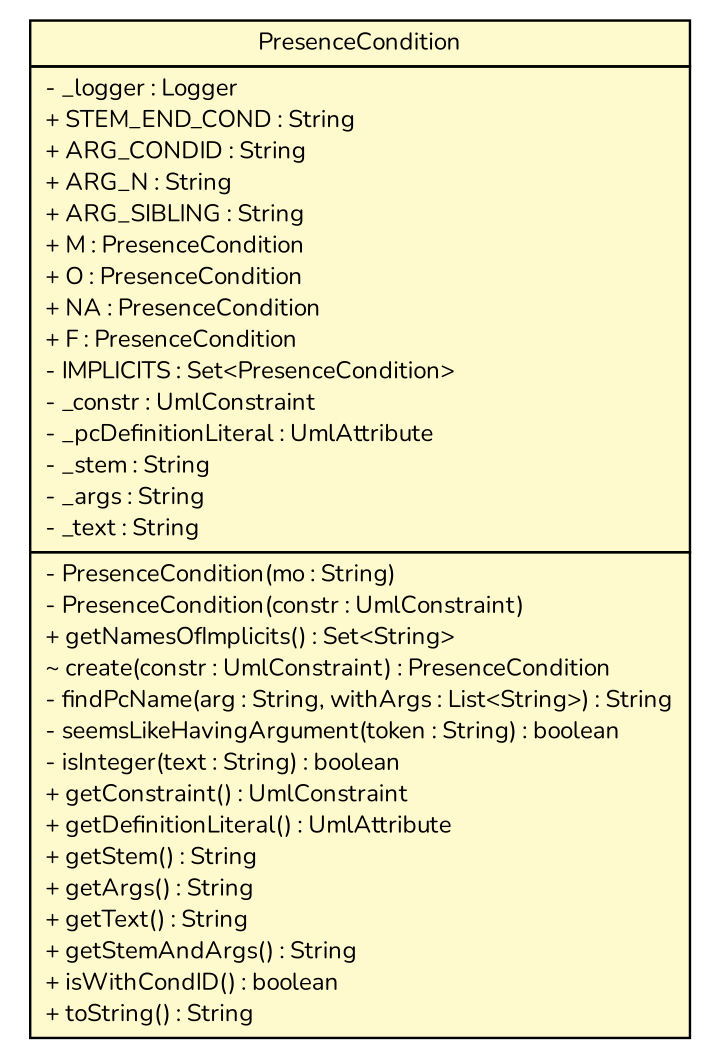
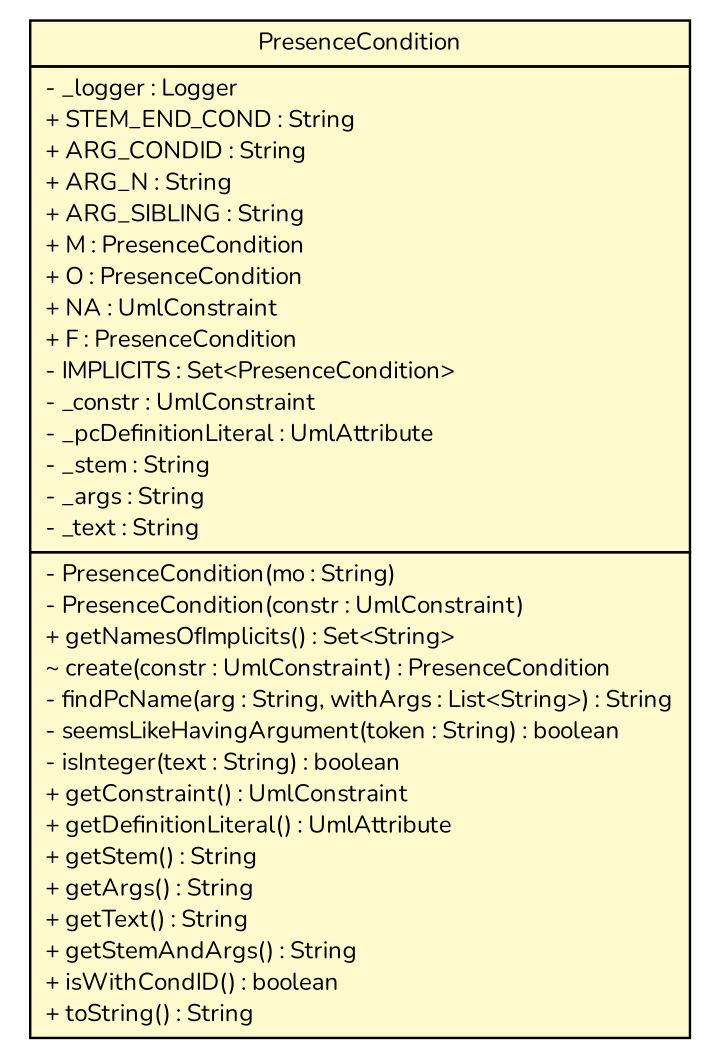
node "PresenceCondition": text "+ NA : PresenceCondition" -> "+ NA : UmlConstraint"
